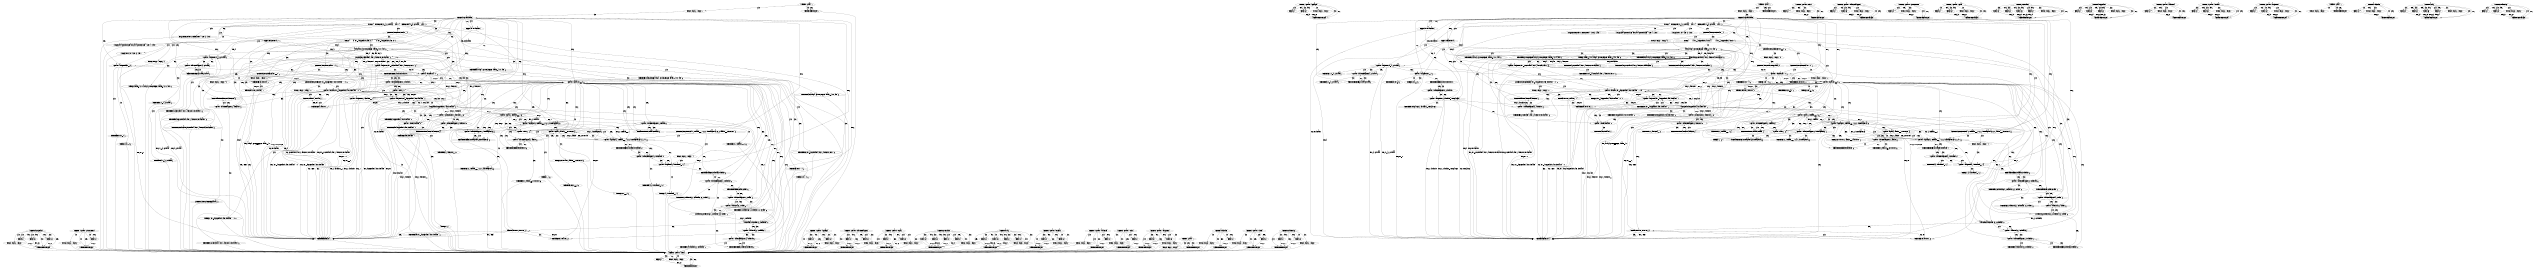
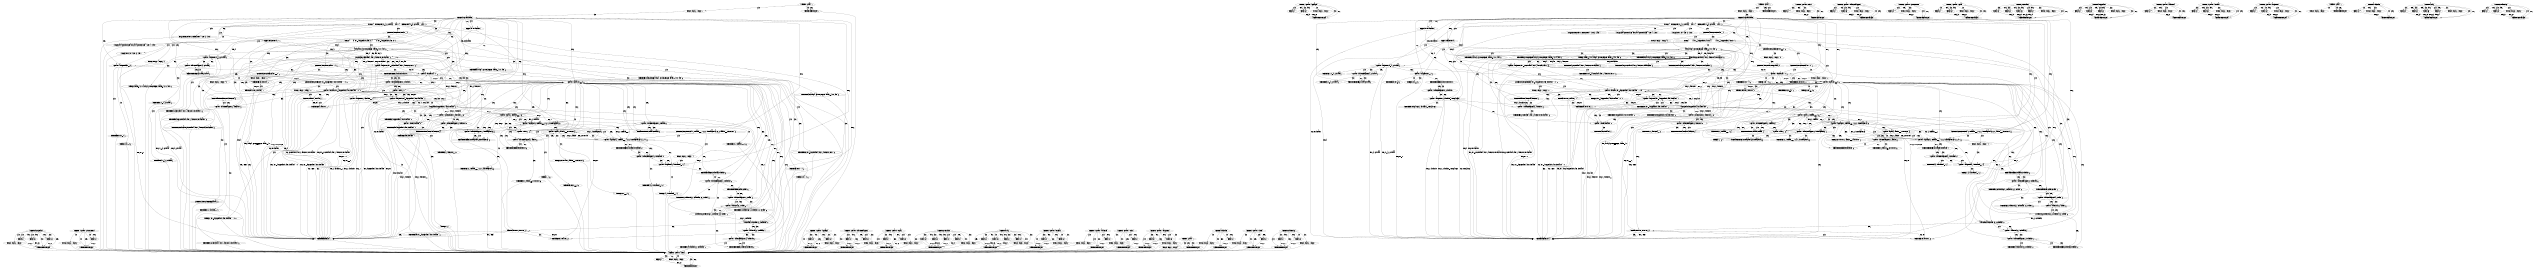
node "(IDENTIFIER,s,s->chunksize = -1)": added
